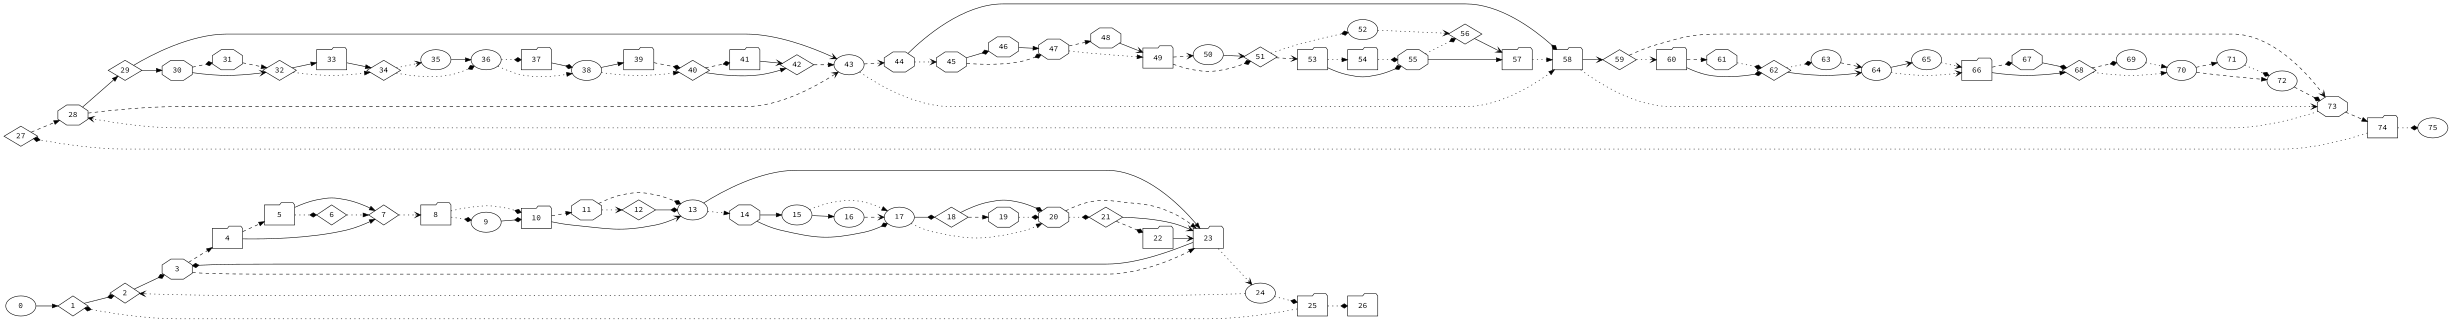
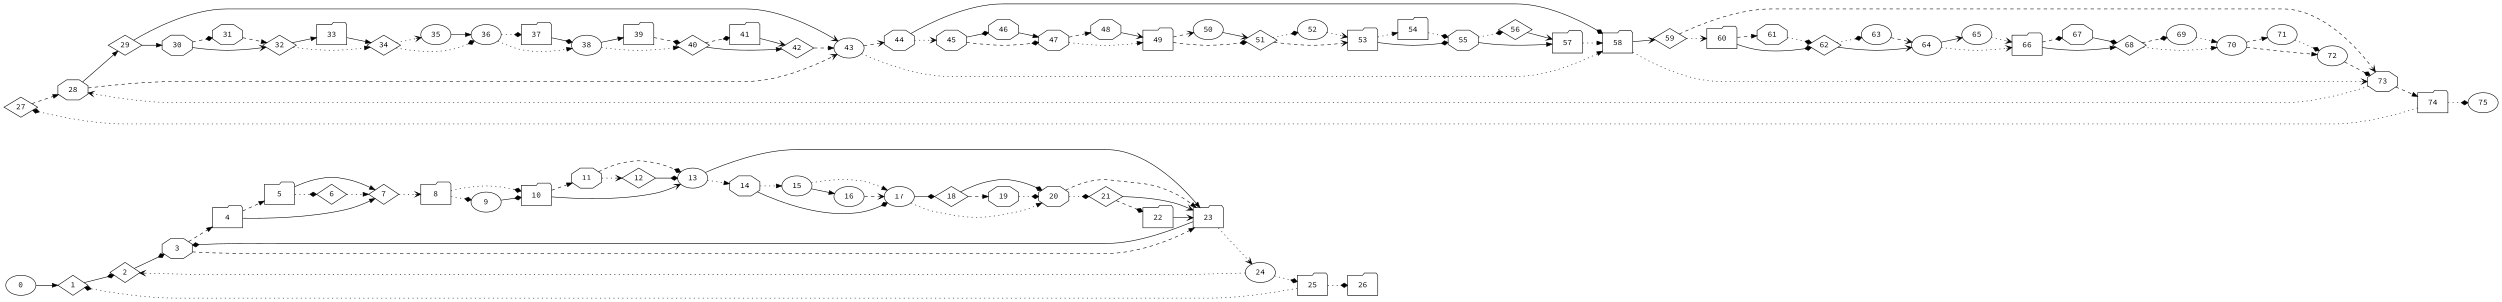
edge "52" -> "56": now "52" -> "53"
edge "14" -> "15": style solid -> dotted
